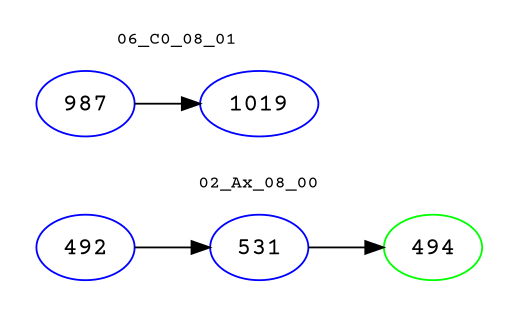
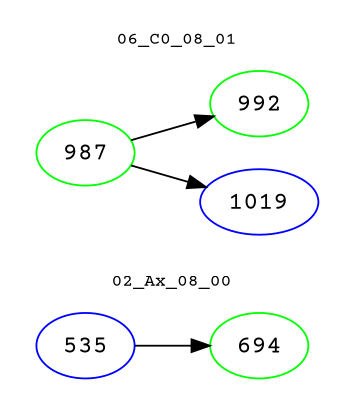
node "987": color blue -> green
node "992": added
node "492": removed
node "531": label "531" -> "535"
node "494": label "494" -> "694"
